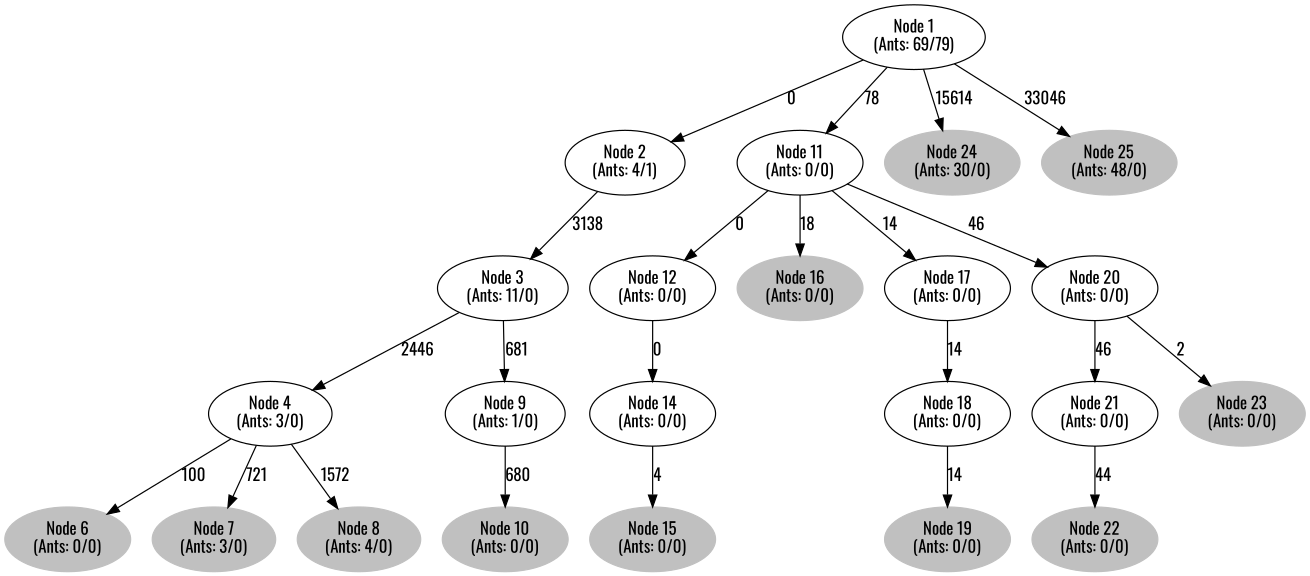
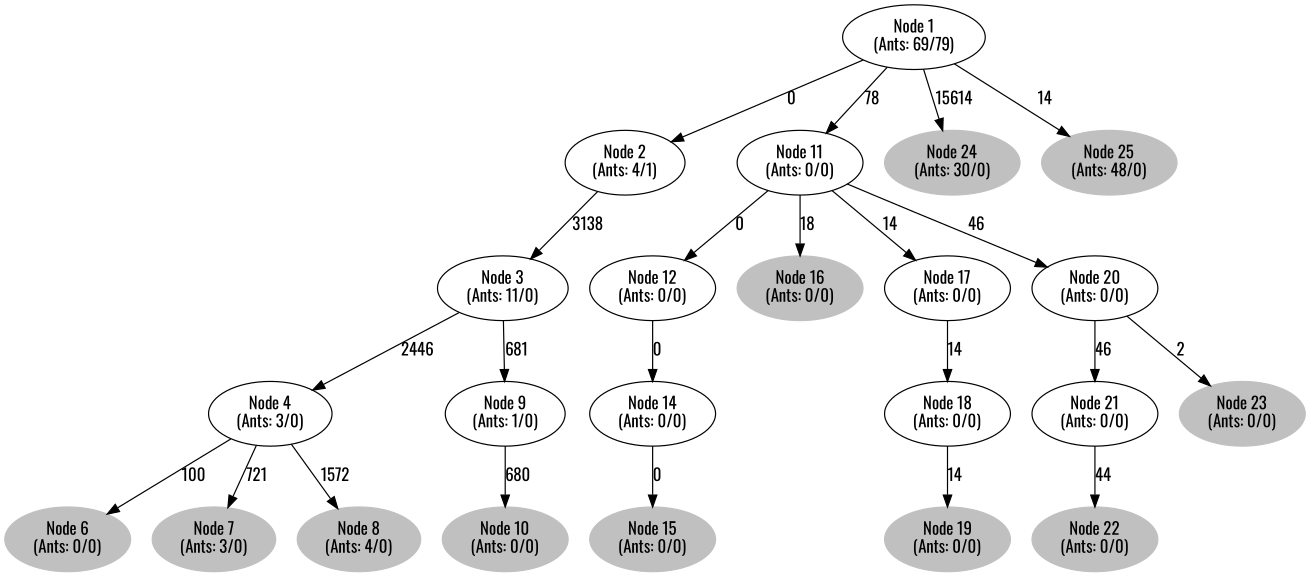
edge "Node 1 (Ants: 69/79)" -> "Node 25 (Ants: 48/0)": label "33046" -> "14"
edge "Node 14 (Ants: 0/0)" -> "Node 15 (Ants: 0/0)": label "4" -> "0"
